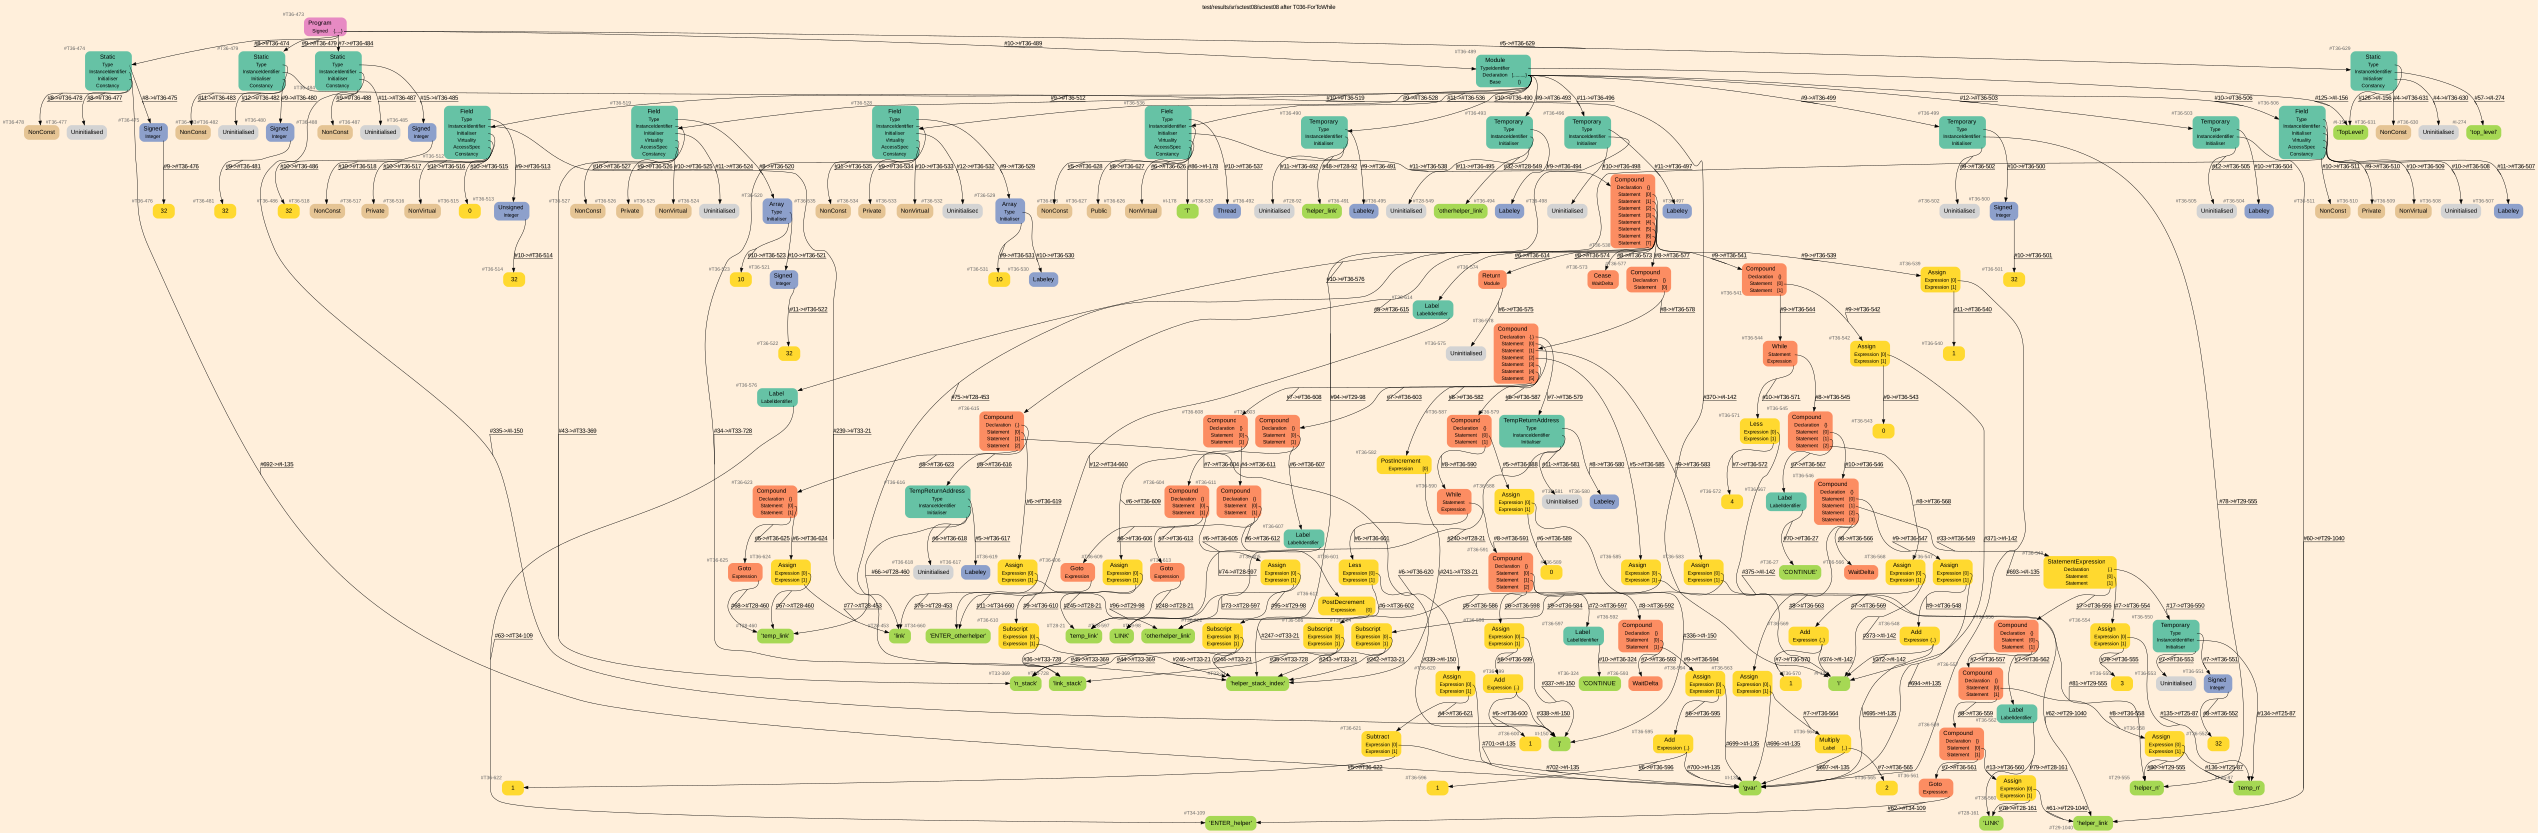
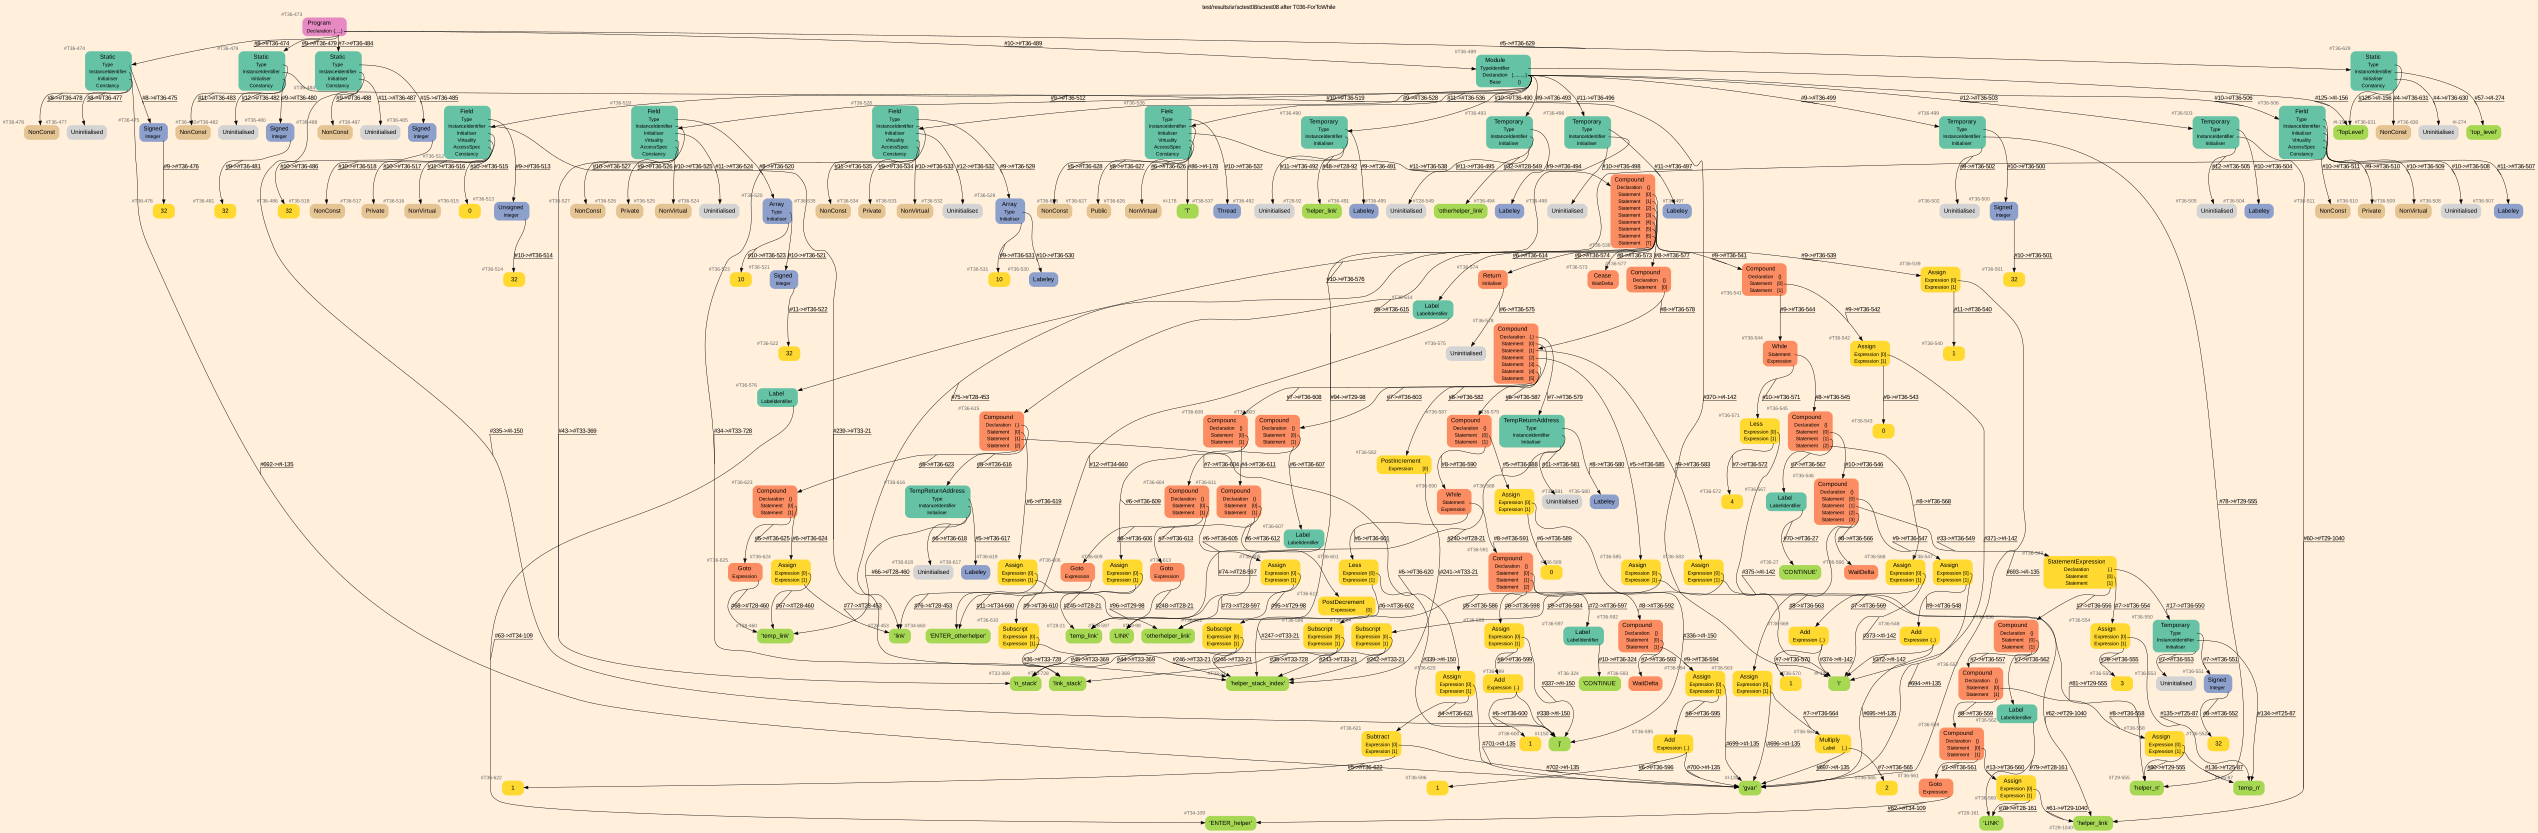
node "Program": text "Signed" -> "Declaration"
node "Return": text "Module" -> "Initialiser"
